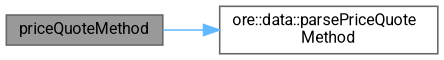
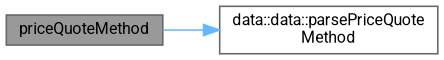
node "ore::data::parsePriceQuote Method": label "ore::data::parsePriceQuote Method" -> "data::data::parsePriceQuote Method"
